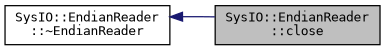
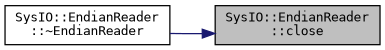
edge "SysIO::EndianReader ::close" -> "SysIO::EndianReader ::~EndianReader": reversed
